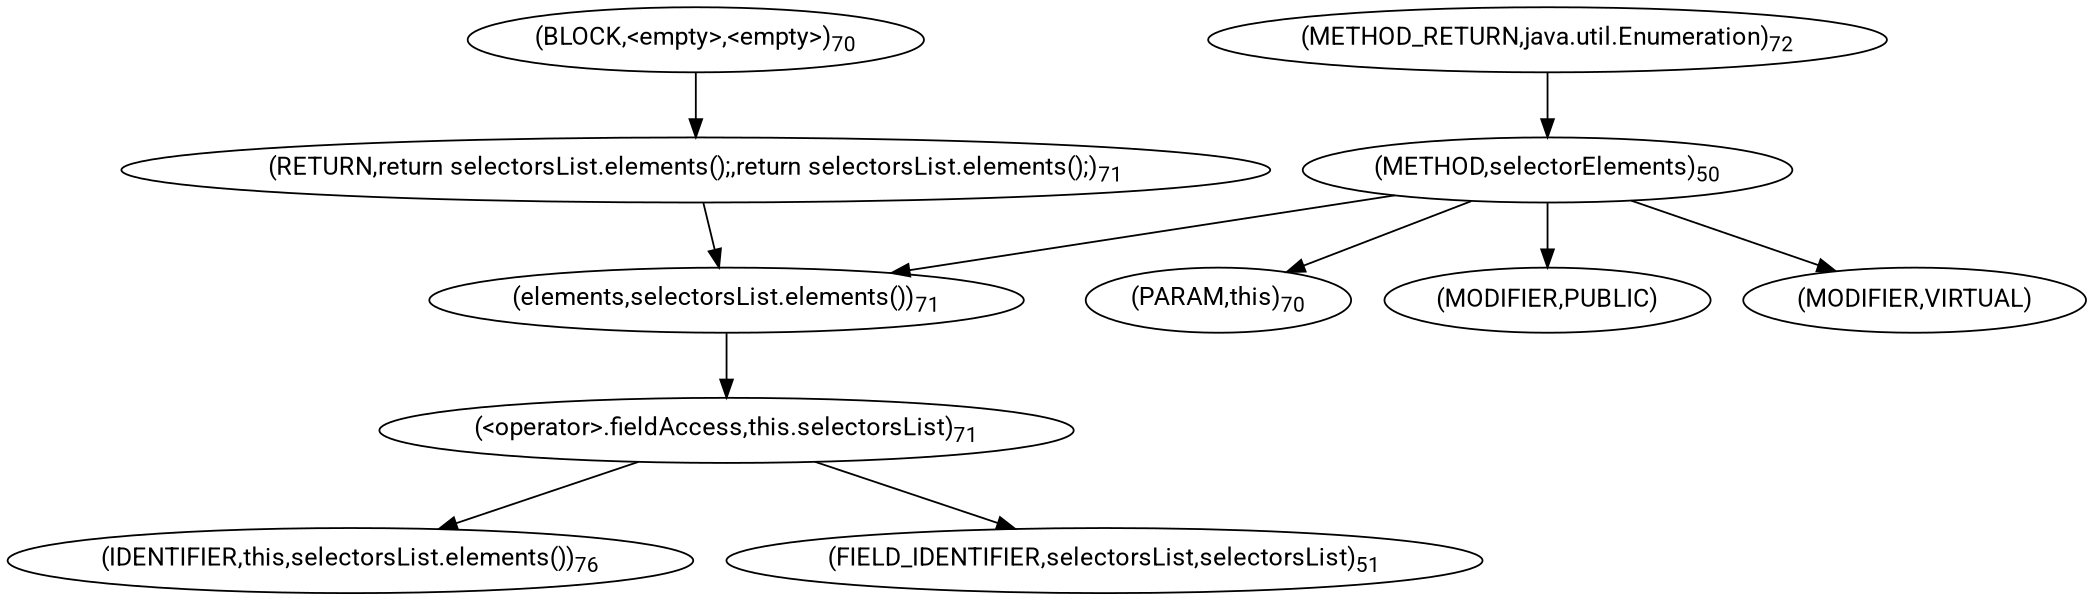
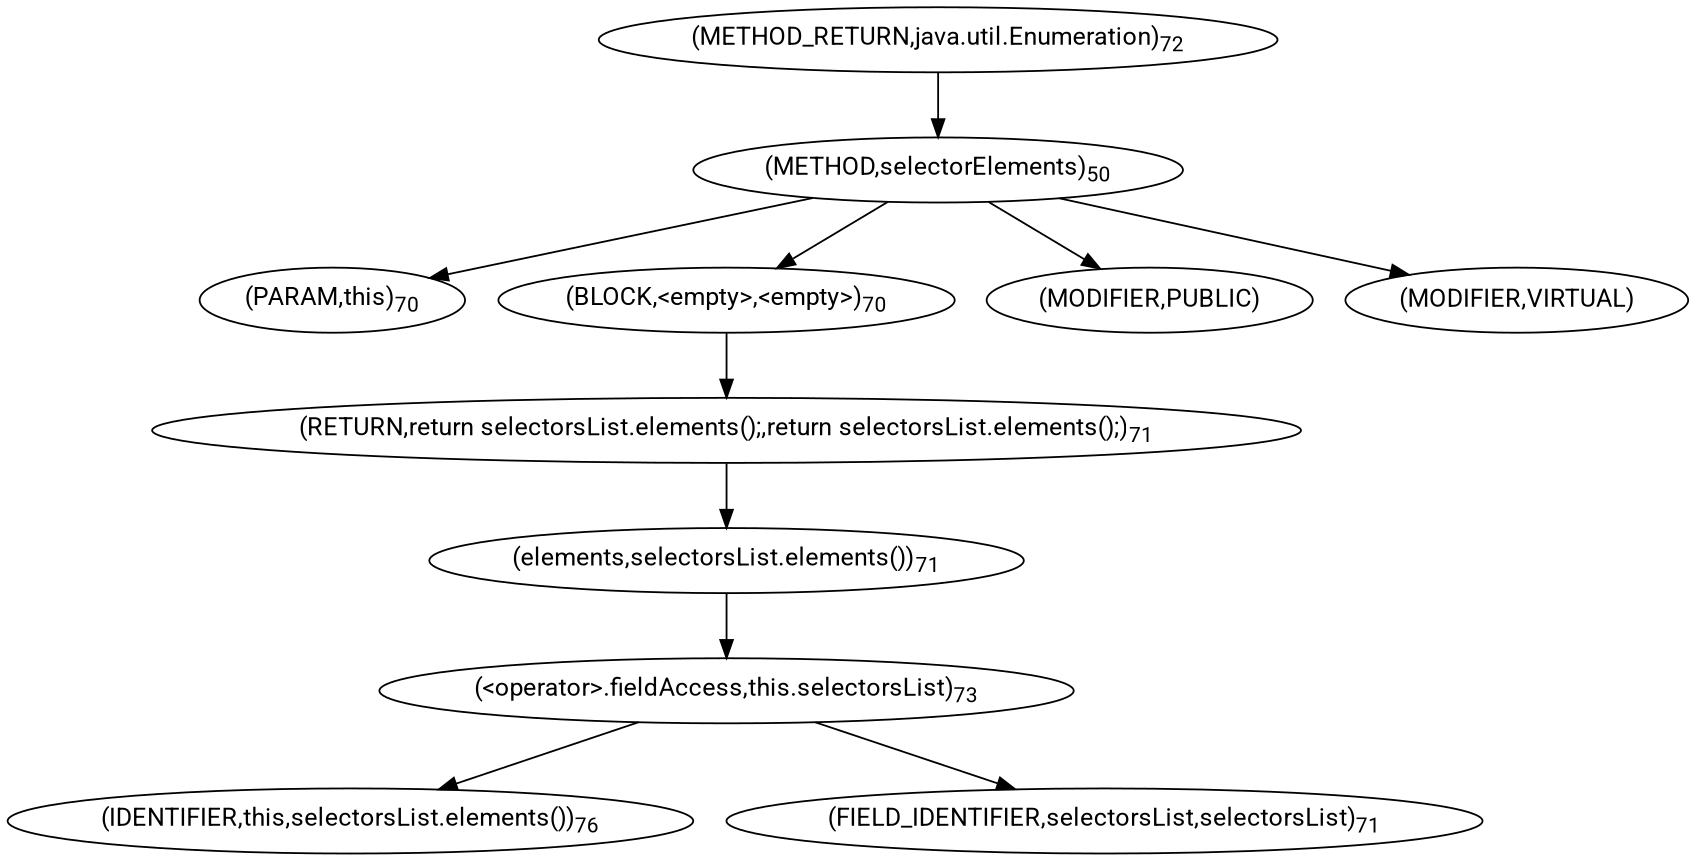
edge "(METHOD,selectorElements)" -> "(elements,selectorsList.elements())": now "(METHOD,selectorElements)" -> "(BLOCK,<empty>,<empty>)"
node "(<operator>.fieldAccess,this.selectorsList)": text "71" -> "73"
node "(FIELD_IDENTIFIER,selectorsList,selectorsList)": text "51" -> "71"
